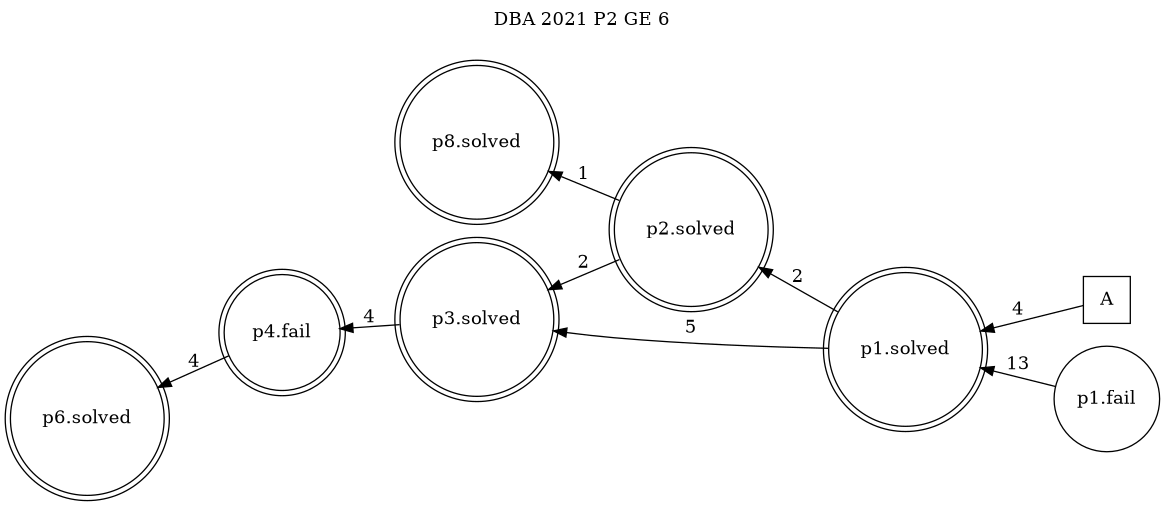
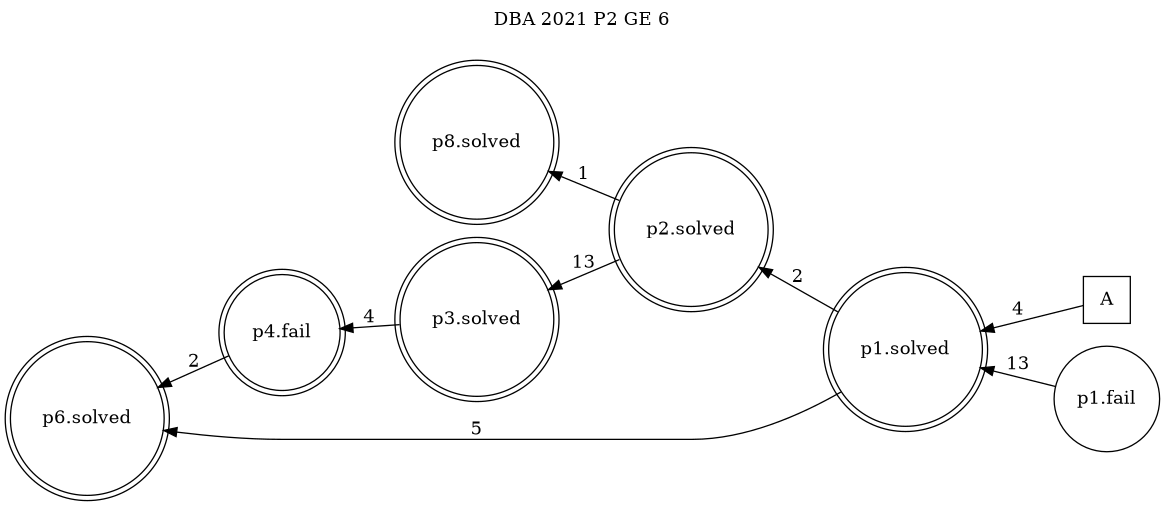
edge "p2.solved" -> "p3.solved": label "2" -> "13"
edge "p1.solved" -> "p3.solved": now "p1.solved" -> "p6.solved"
edge "p4.fail" -> "p6.solved": label "4" -> "2"
